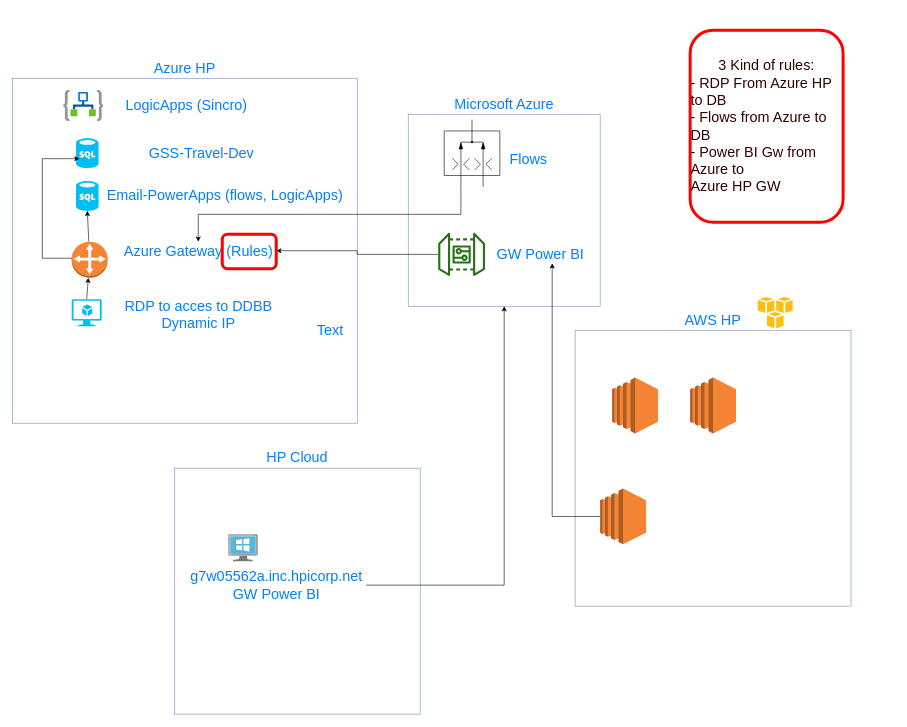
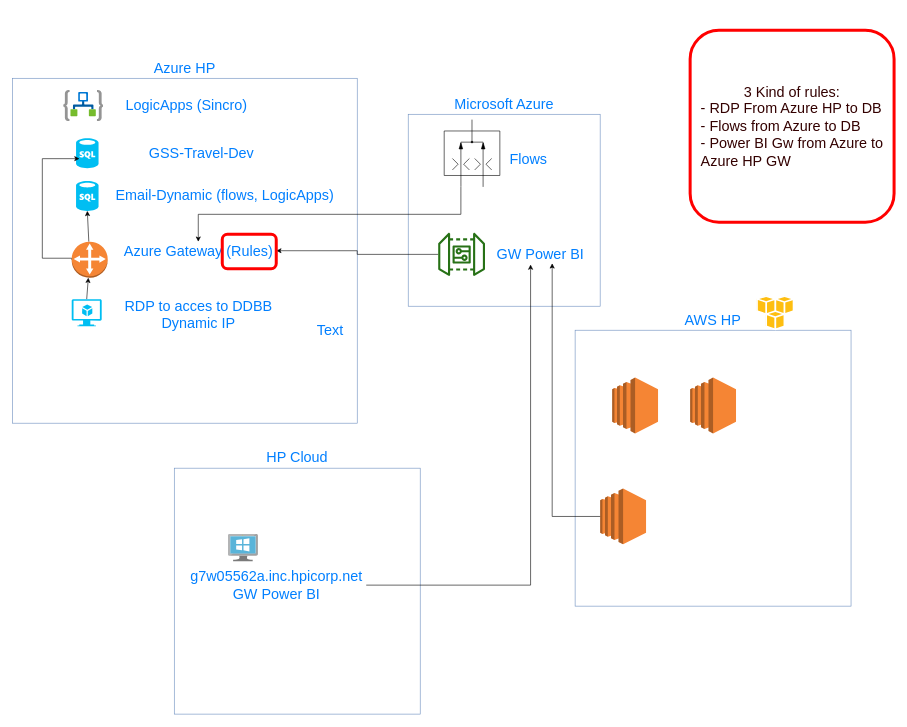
node "3 Kind of rules: - RDP From Azure HP to DB - Flows from Azure to DB - Power BI Gw from Azure to Azure HP GW": size 153x192 -> 204x192
node "Email-PowerApps (flows, LogicApps)": label "Email-PowerApps (flows, LogicApps)" -> "Email-Dynamic (flows, LogicApps)"
edge "g7w05562a.inc.hpicorp.net GW Power BI" -> "Microsoft Azure": now "g7w05562a.inc.hpicorp.net GW Power BI" -> "GW Power BI"
